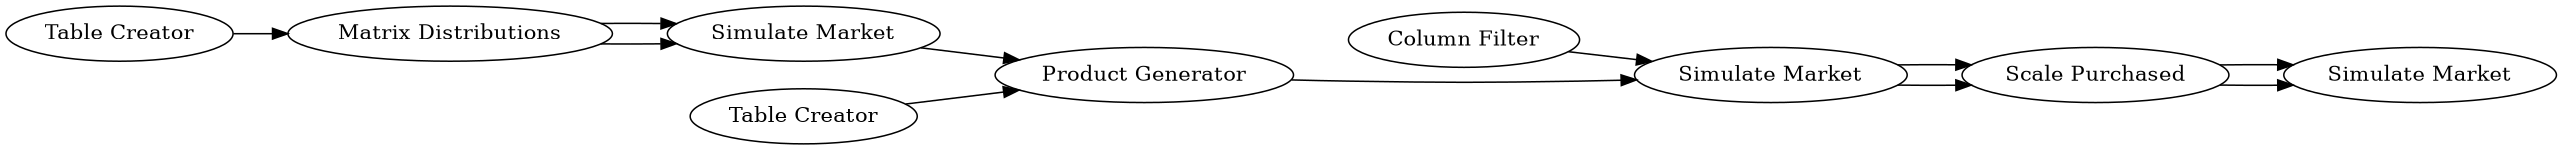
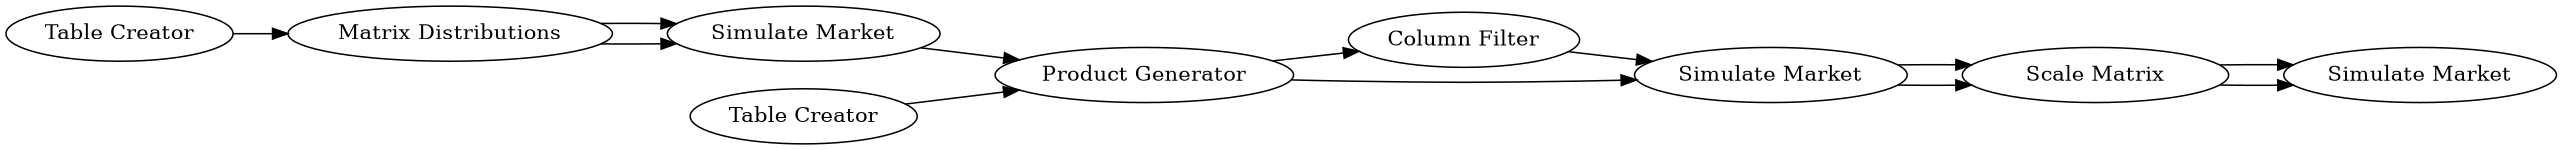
edge "Product Generator" -> "Column Filter": added
node "Scale Purchased": label "Scale Purchased" -> "Scale Matrix"
